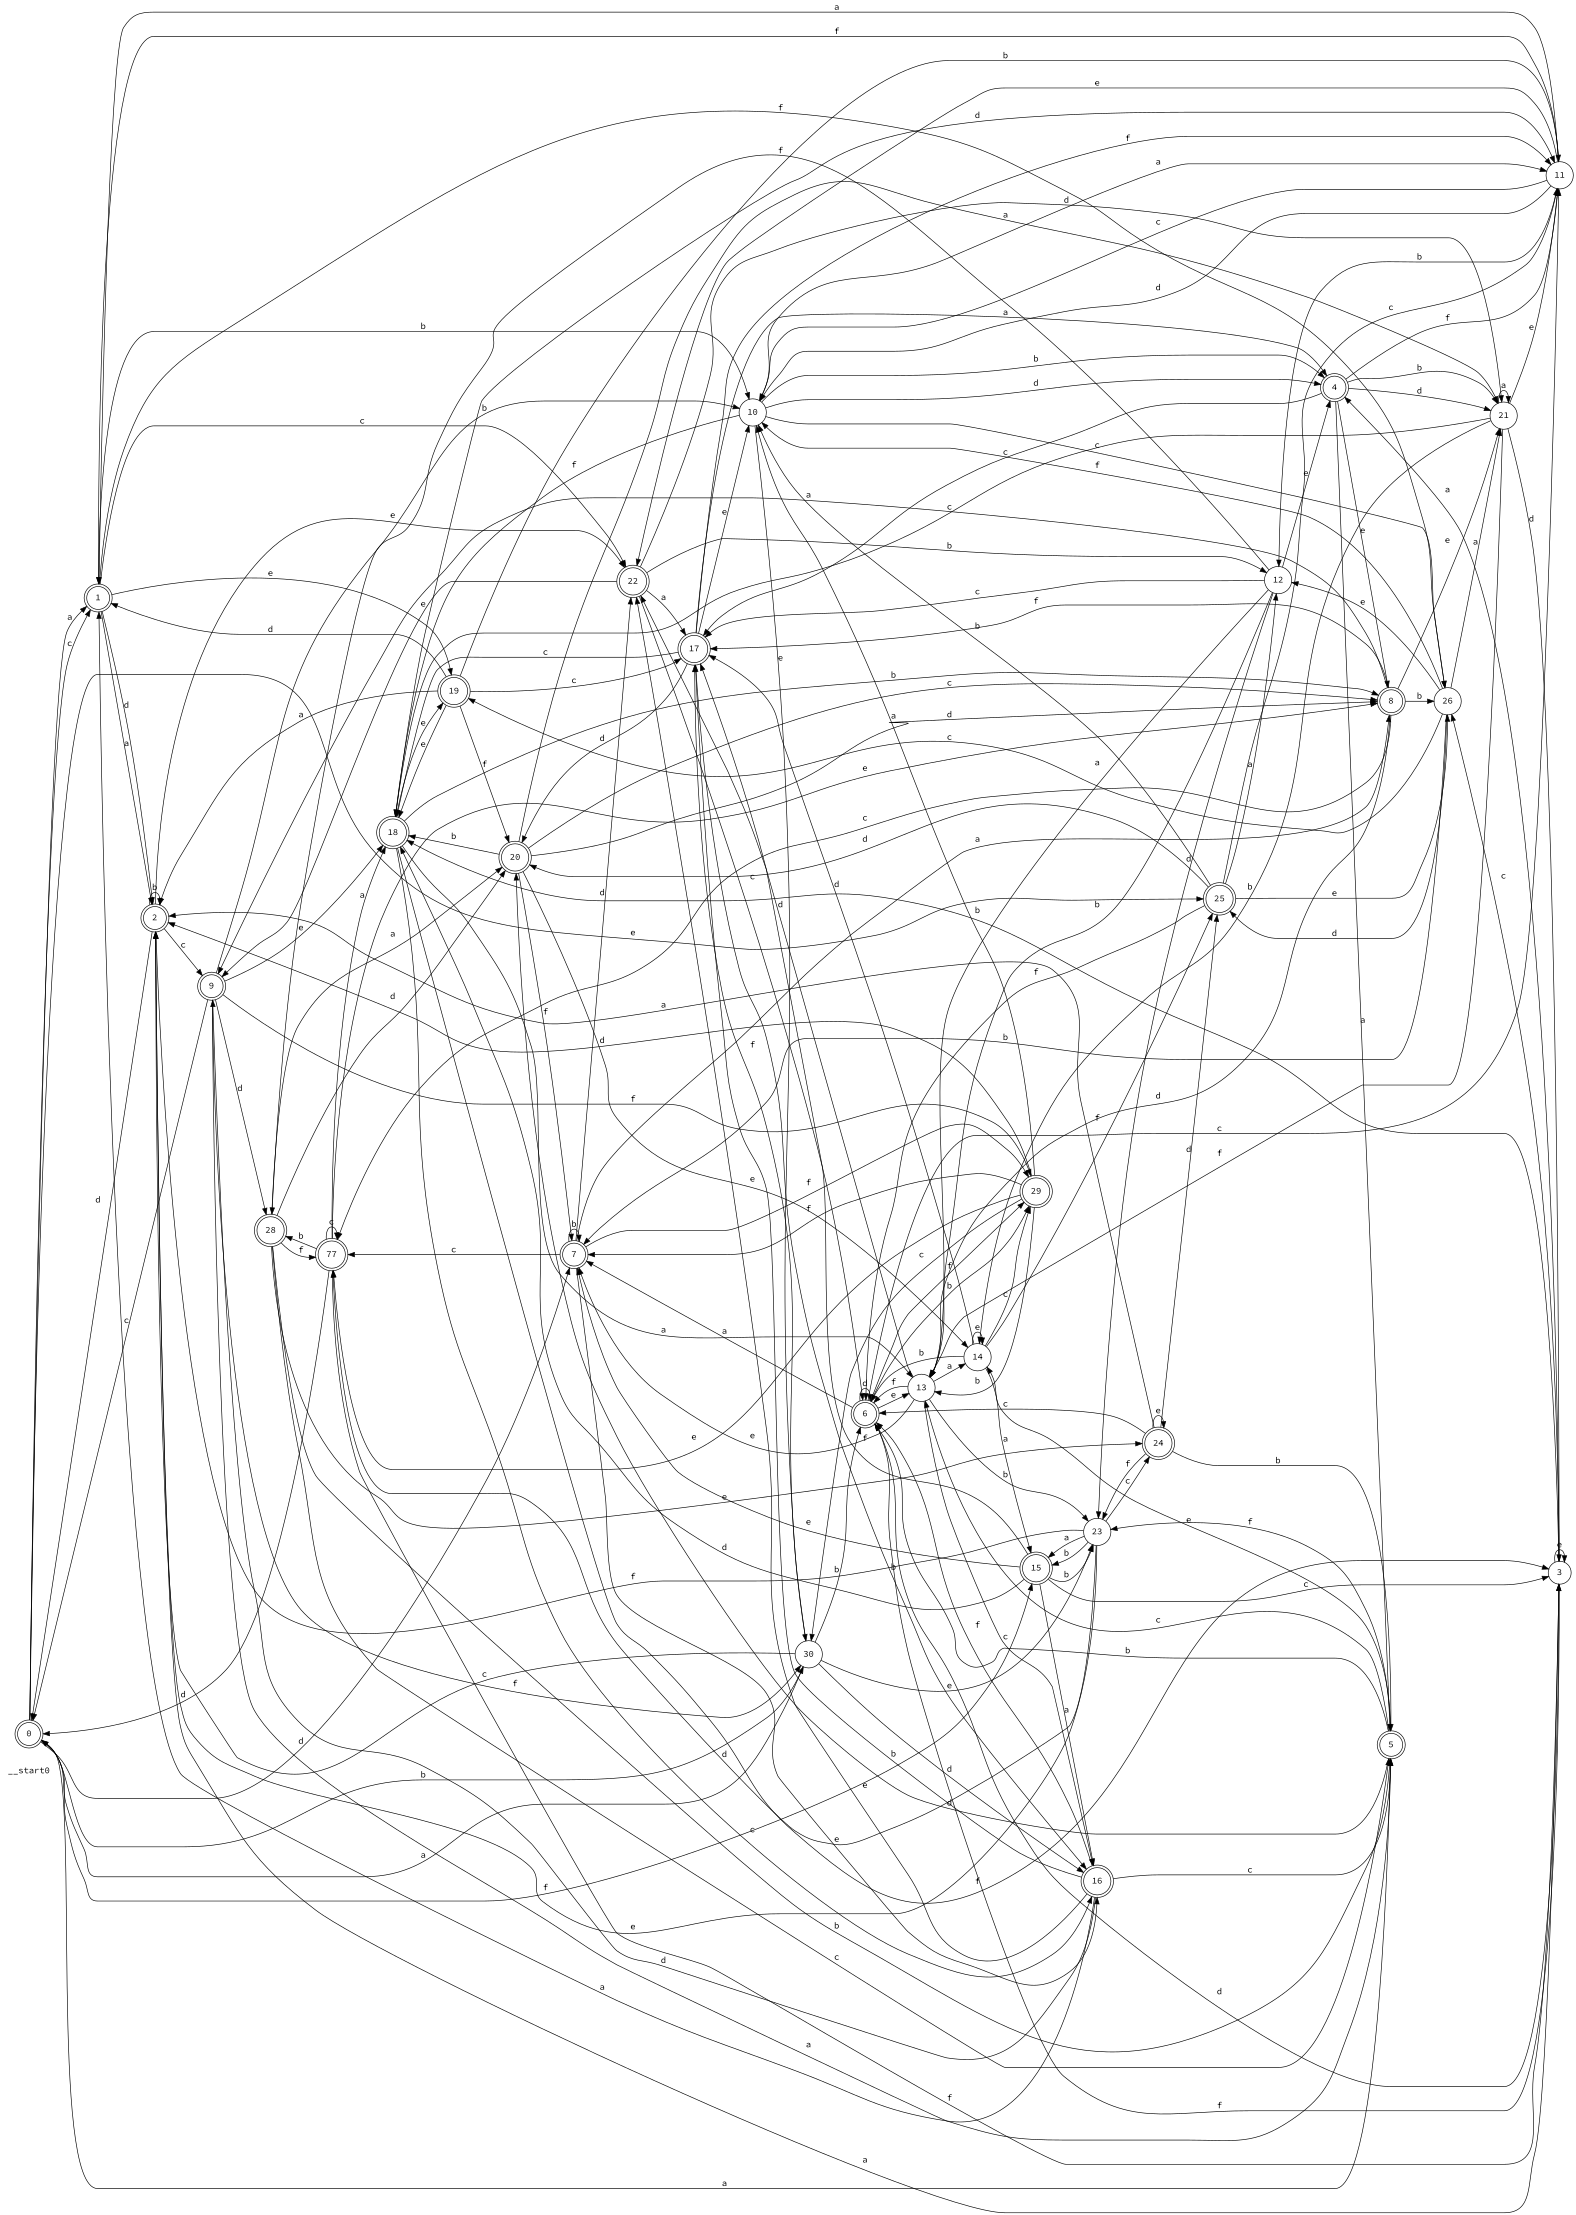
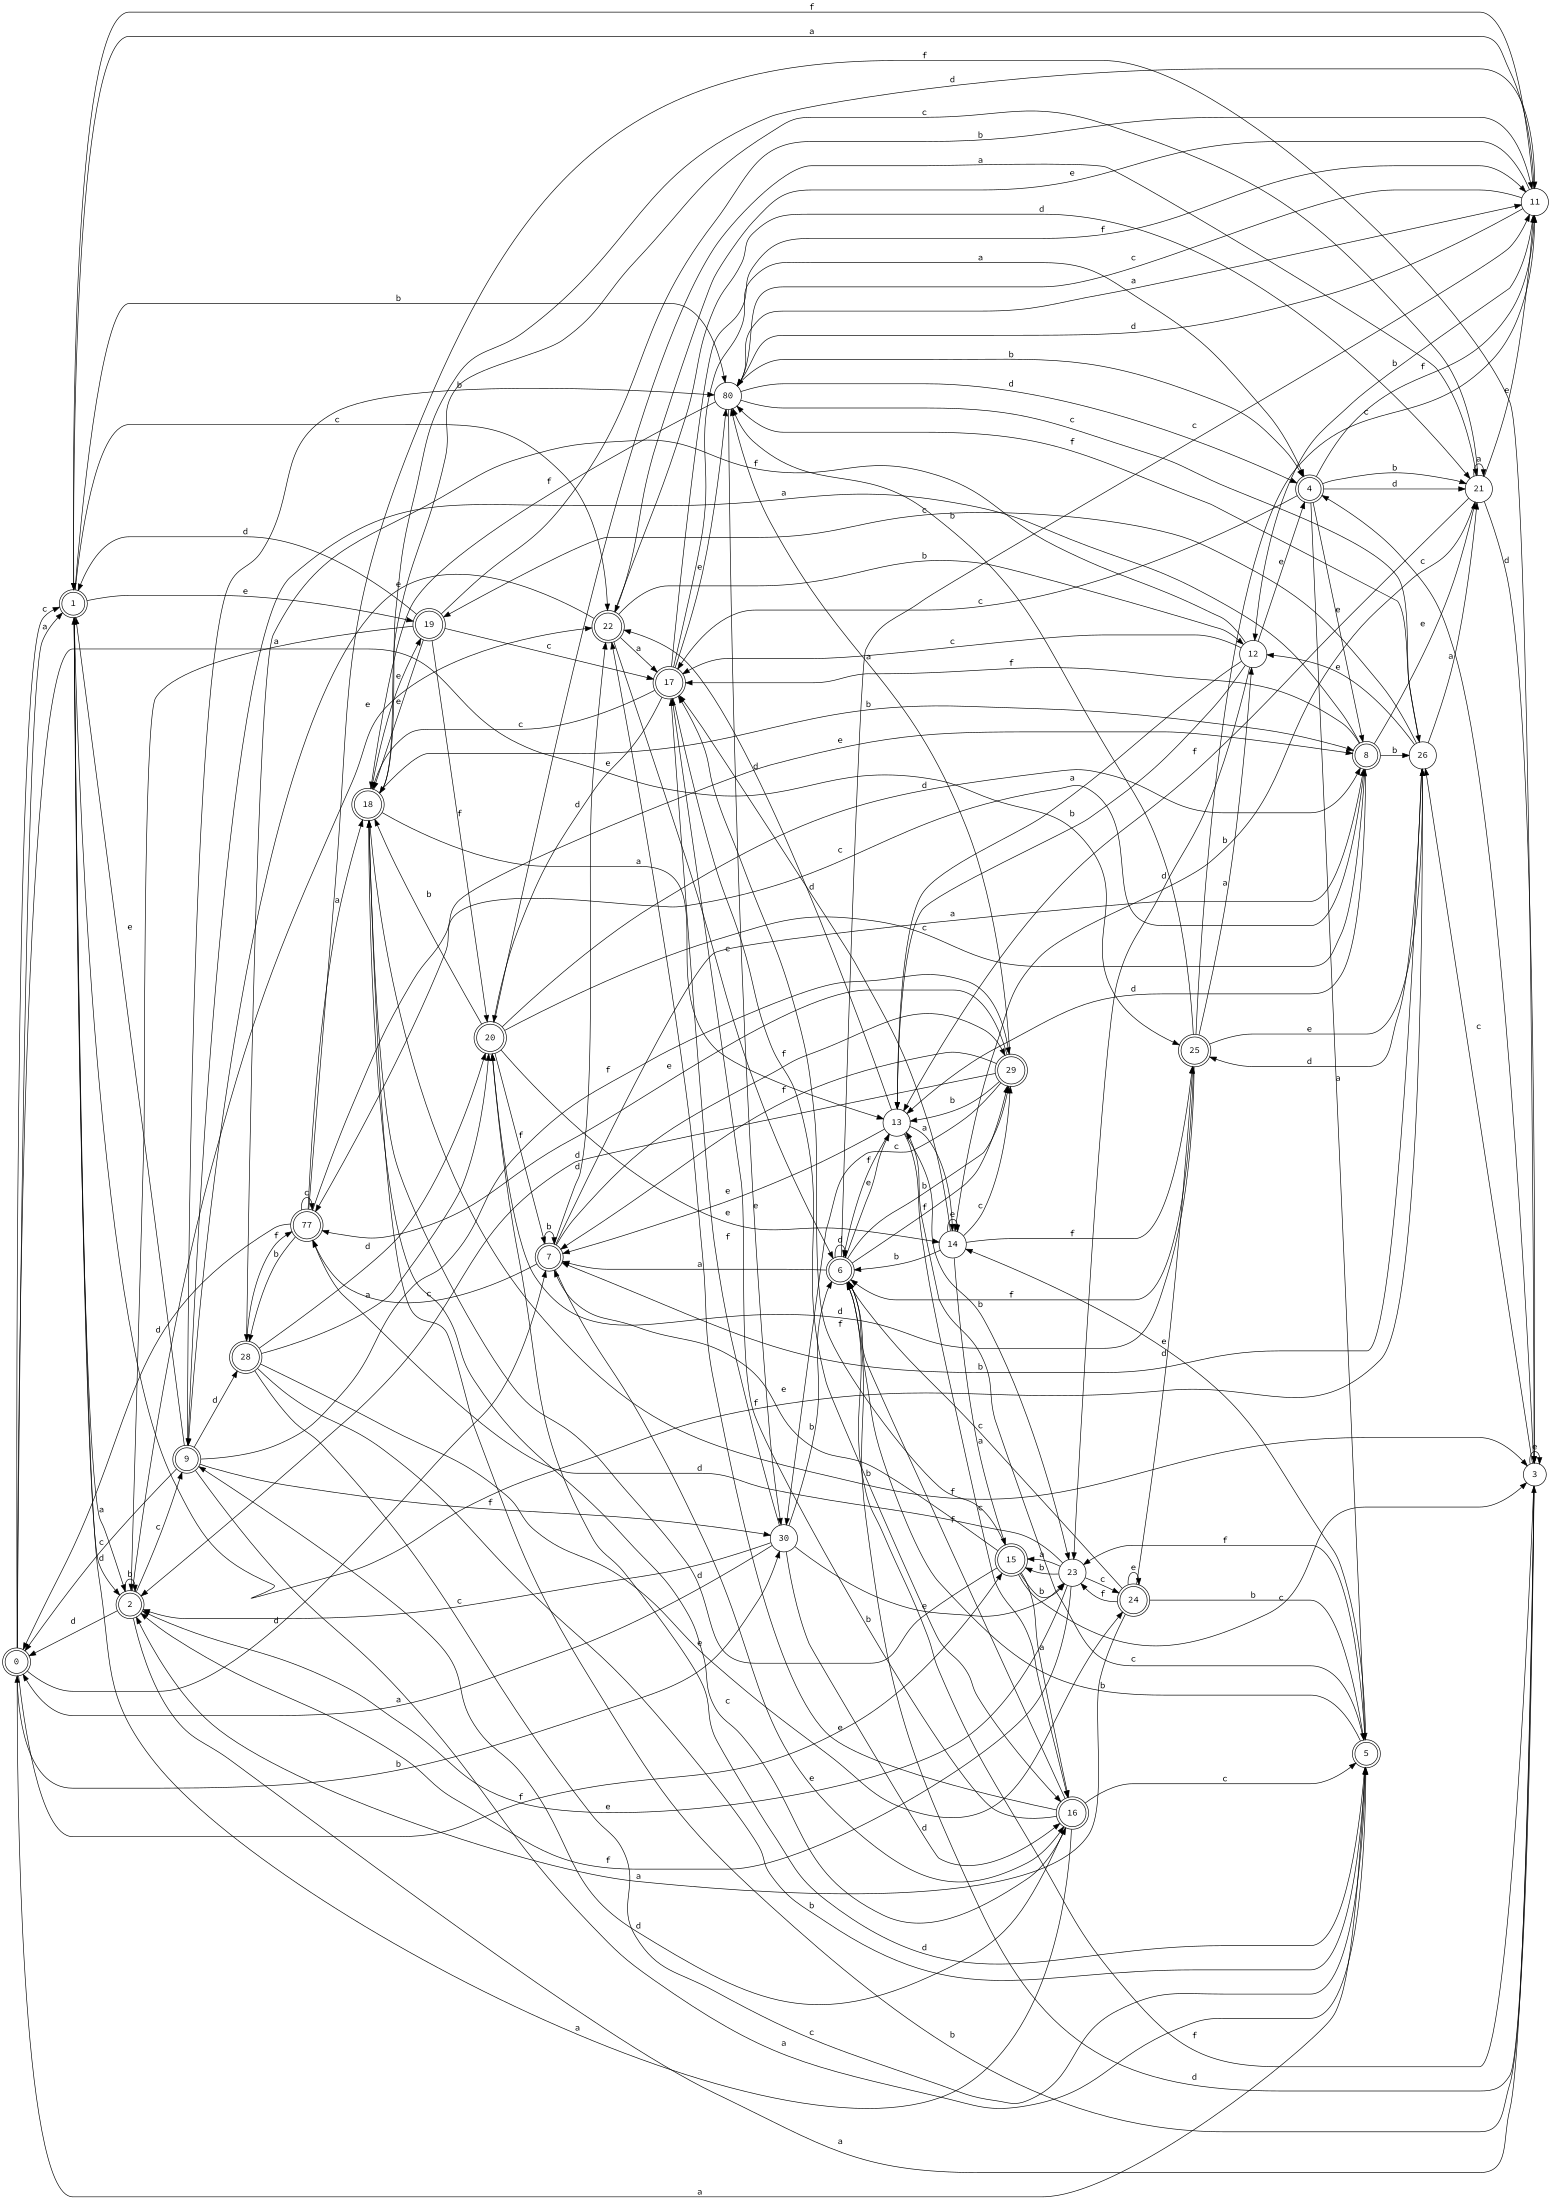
node "10": label "10" -> "80"
edge "3" -> "4": label "a" -> "c"
edge "9" -> "18": now "9" -> "1"
node "__start0": removed
